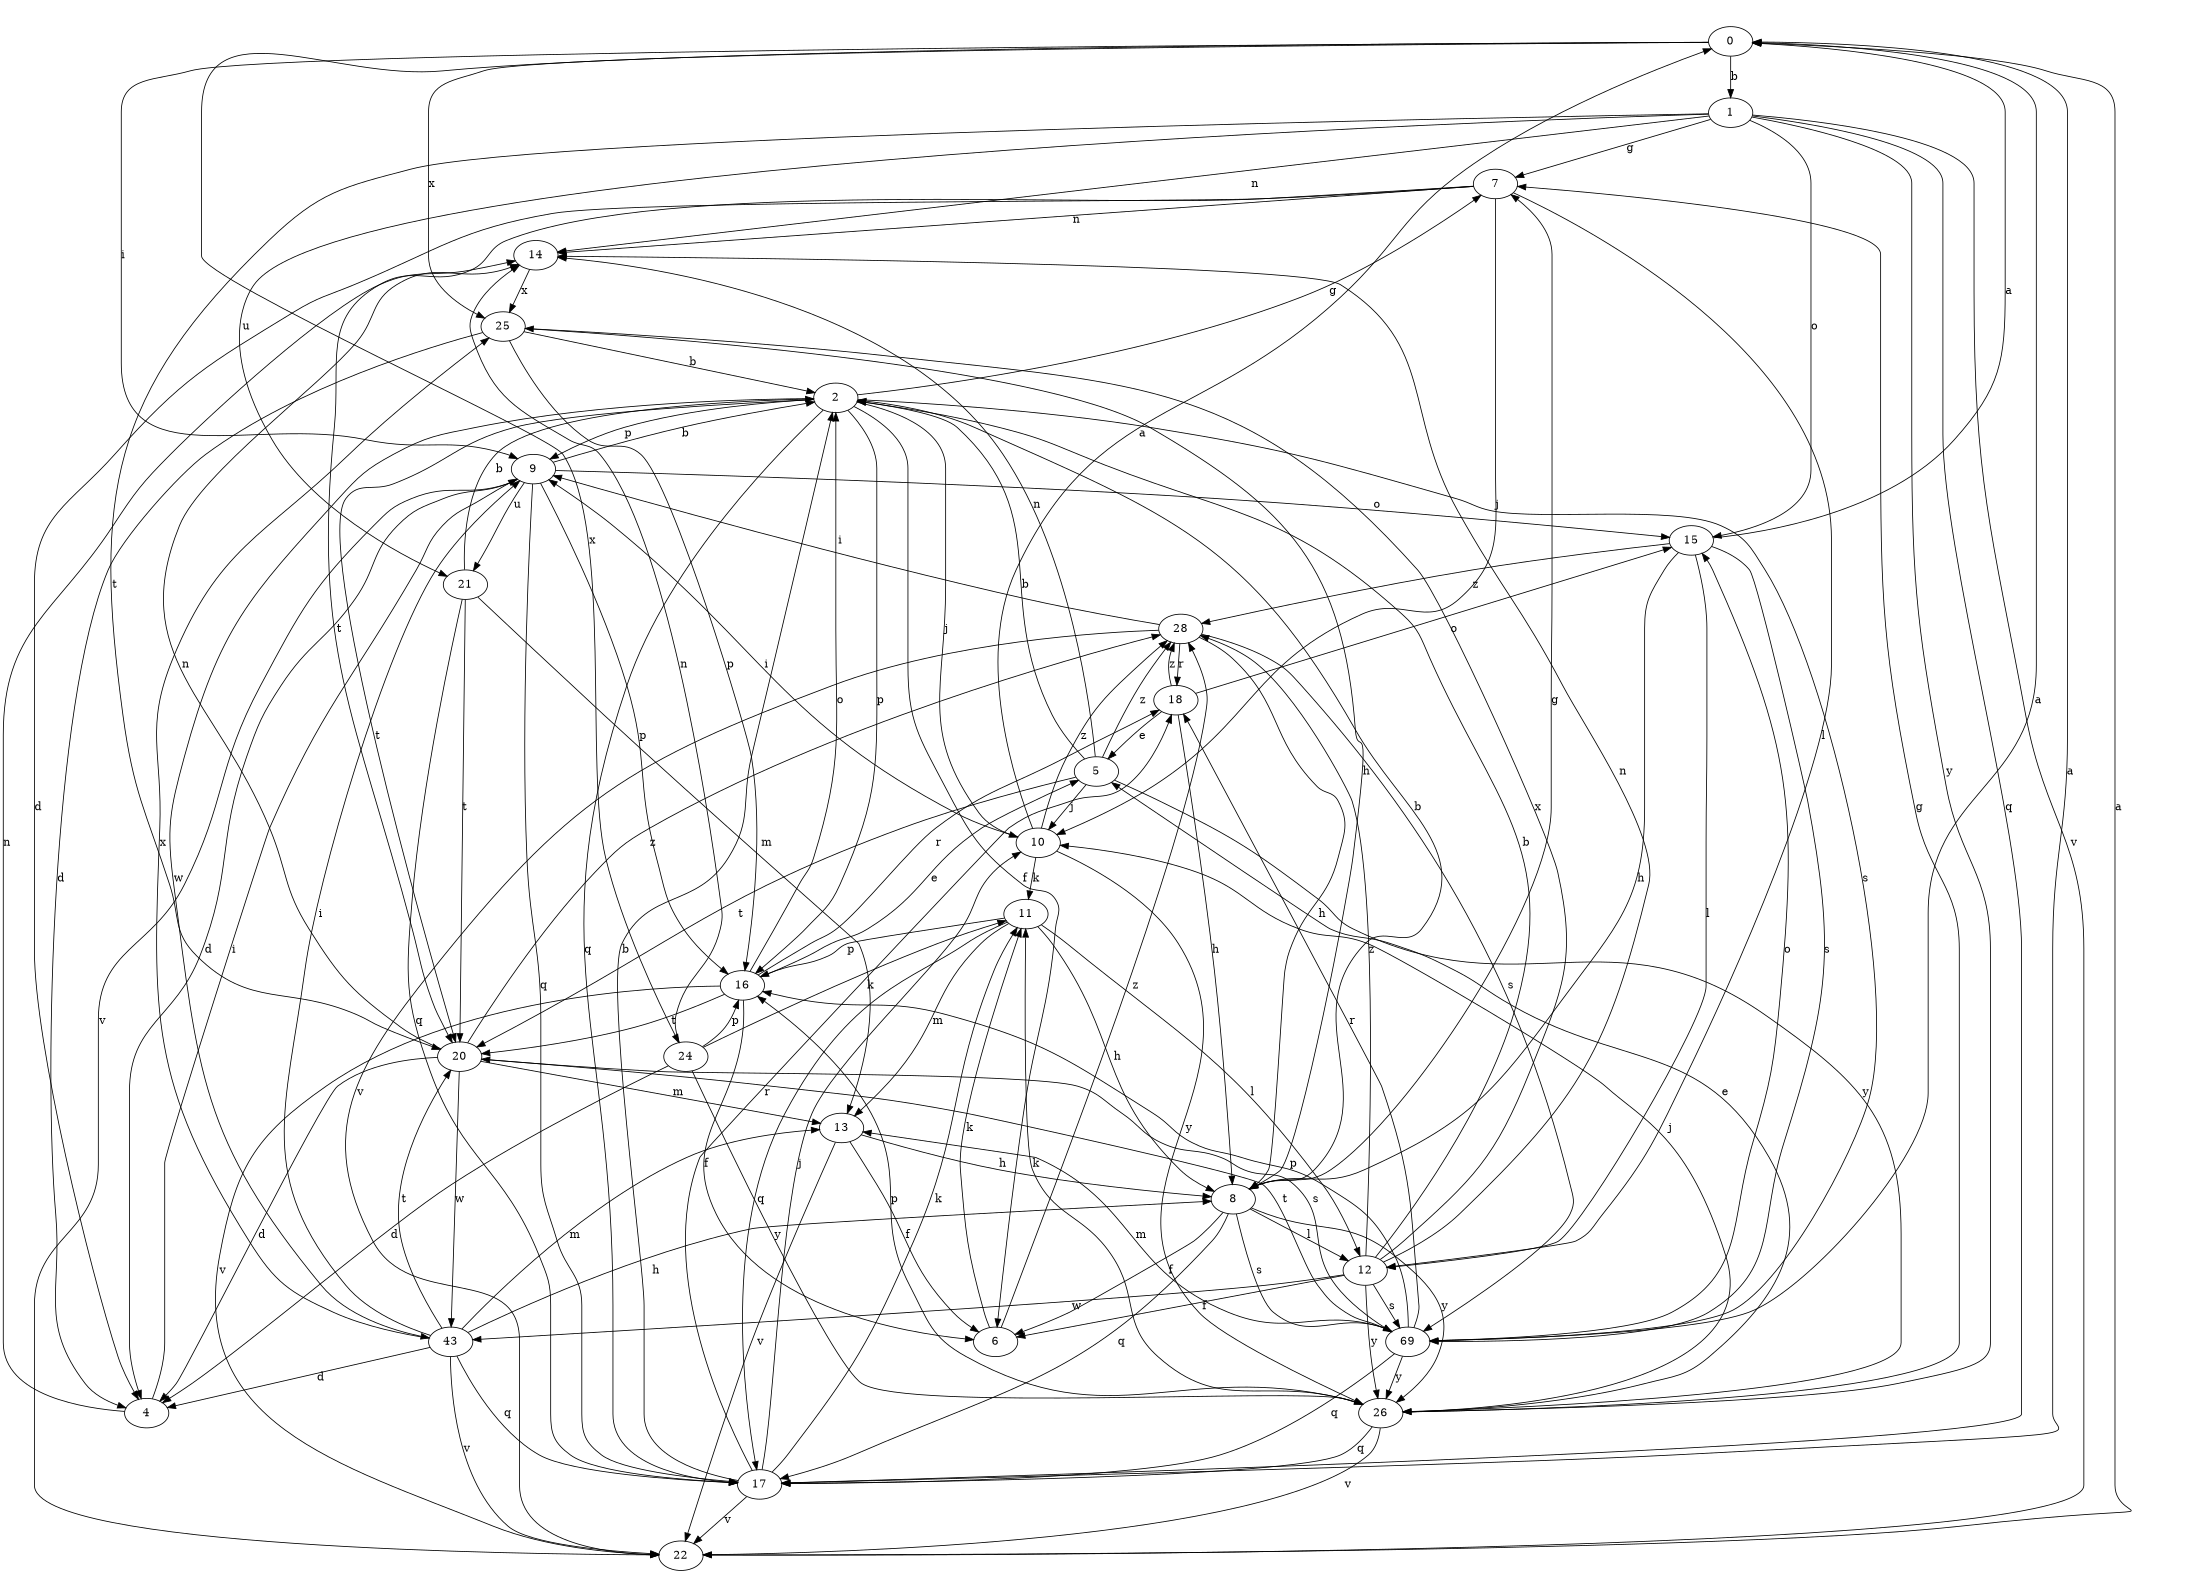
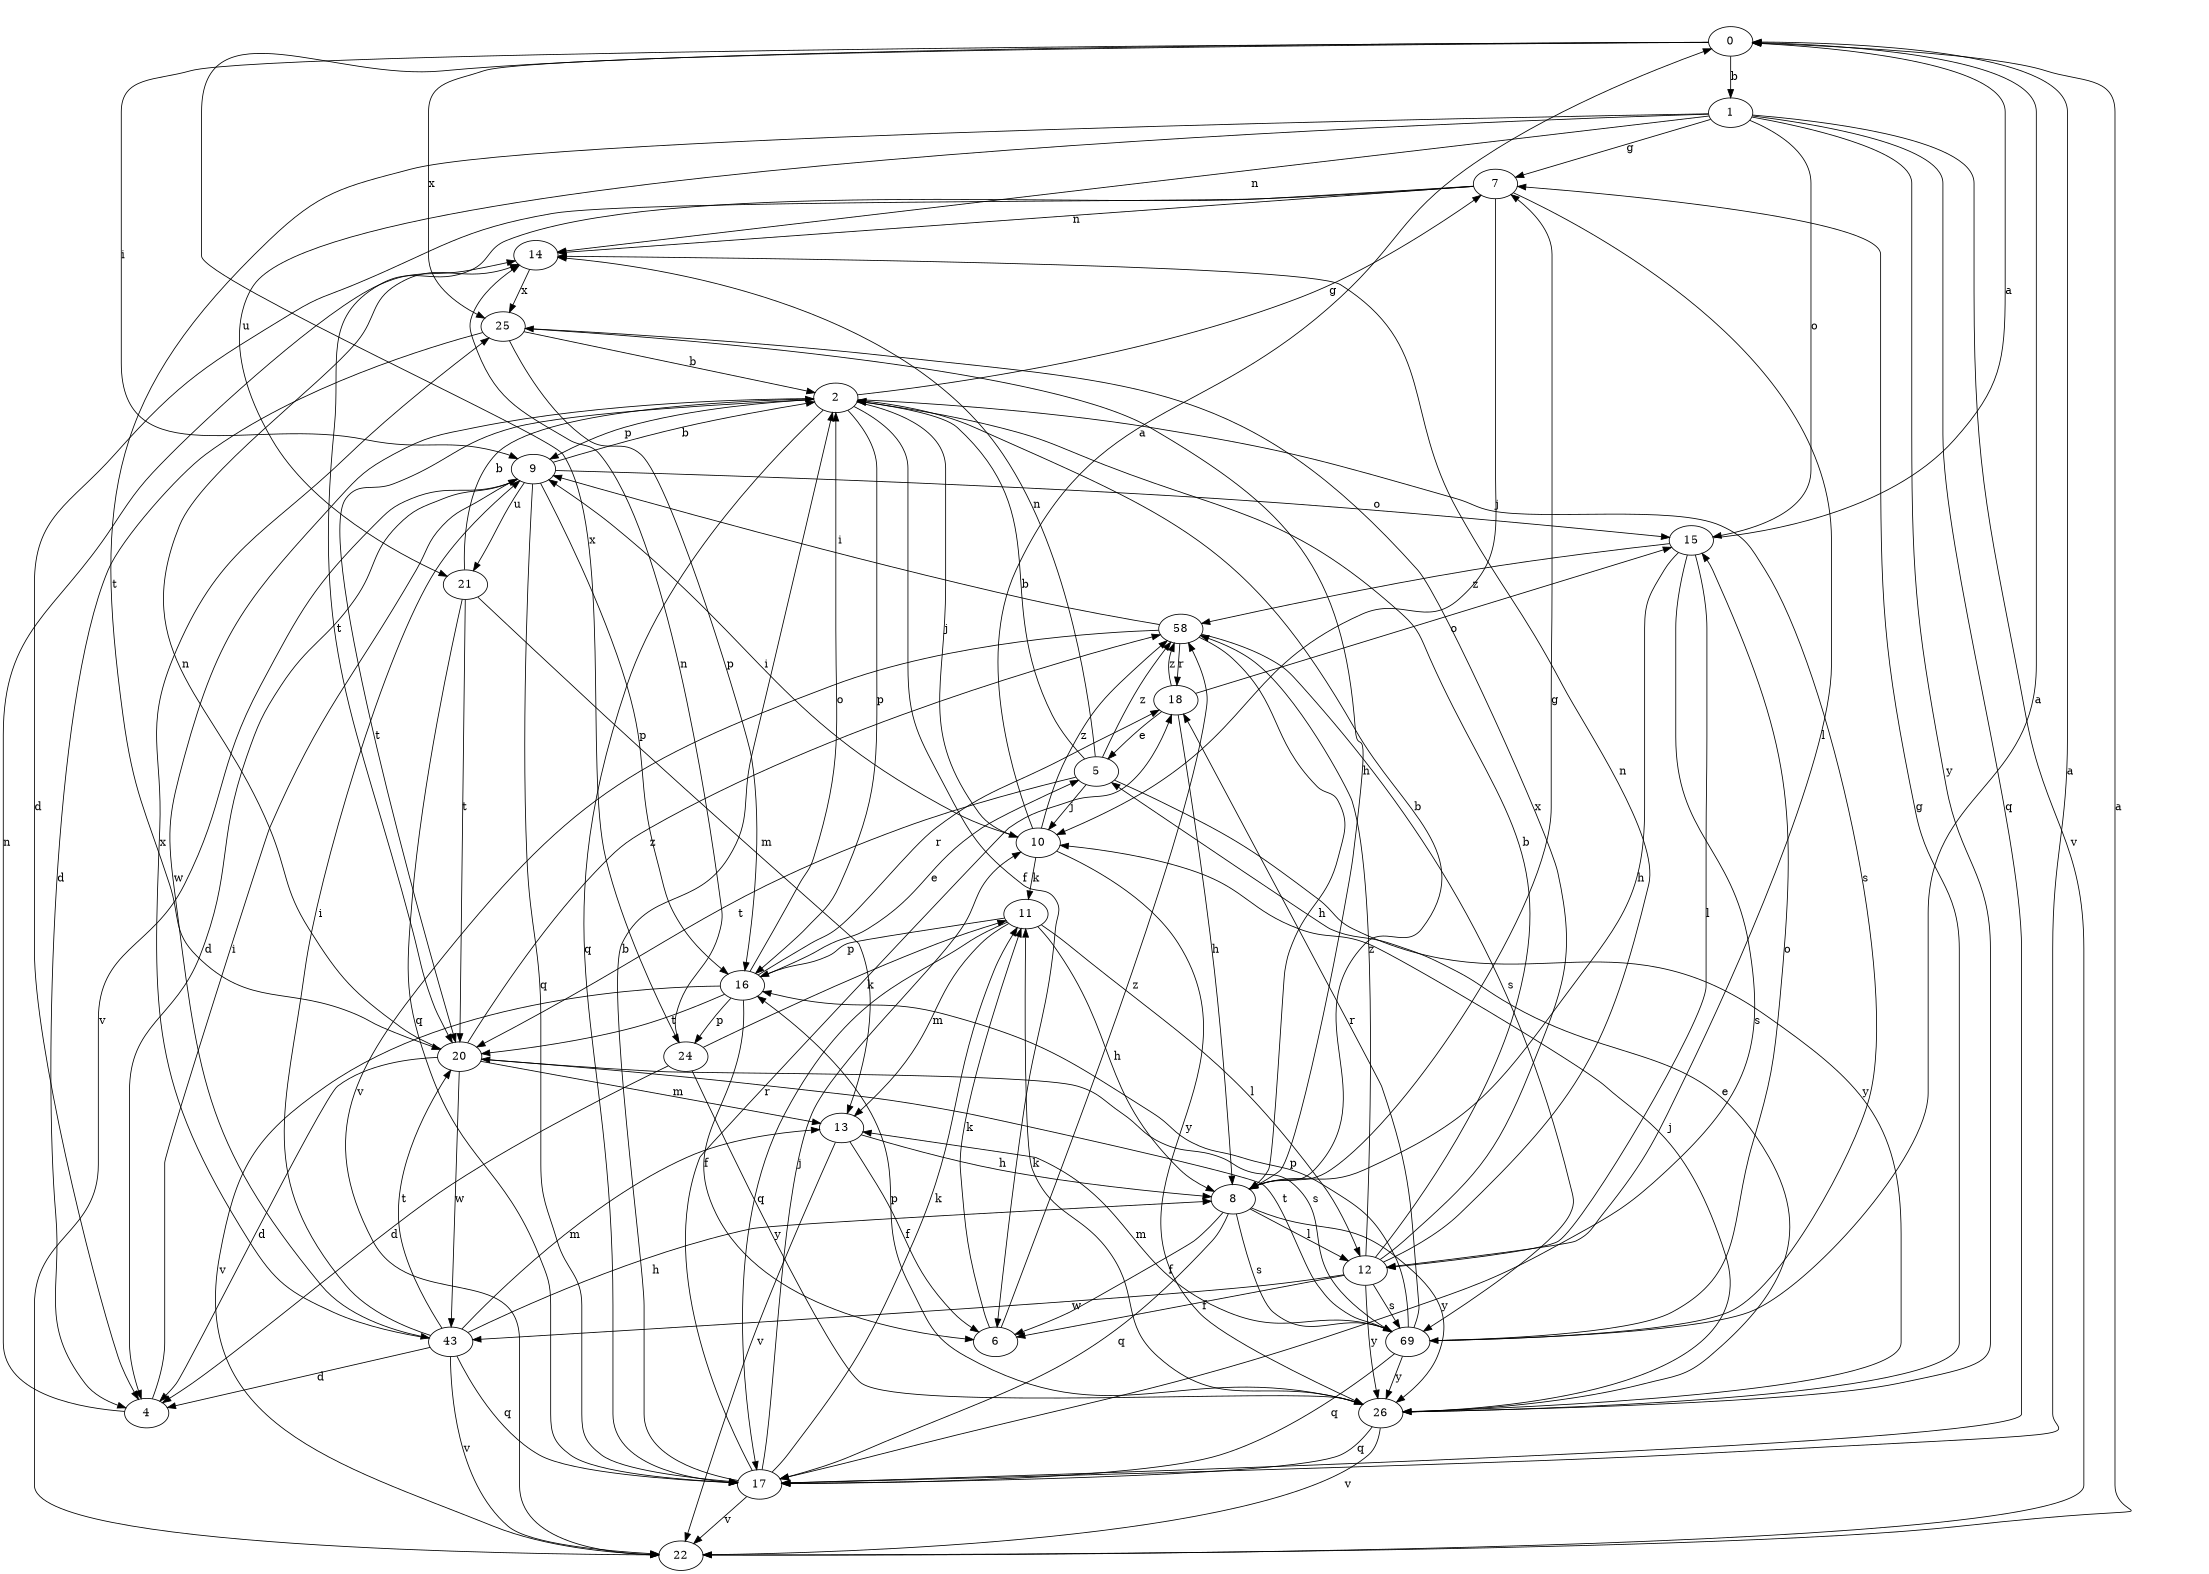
node "28": label "28" -> "58"
edge "24" -> "16": reversed
edge "15" -> "69": now "15" -> "17"
